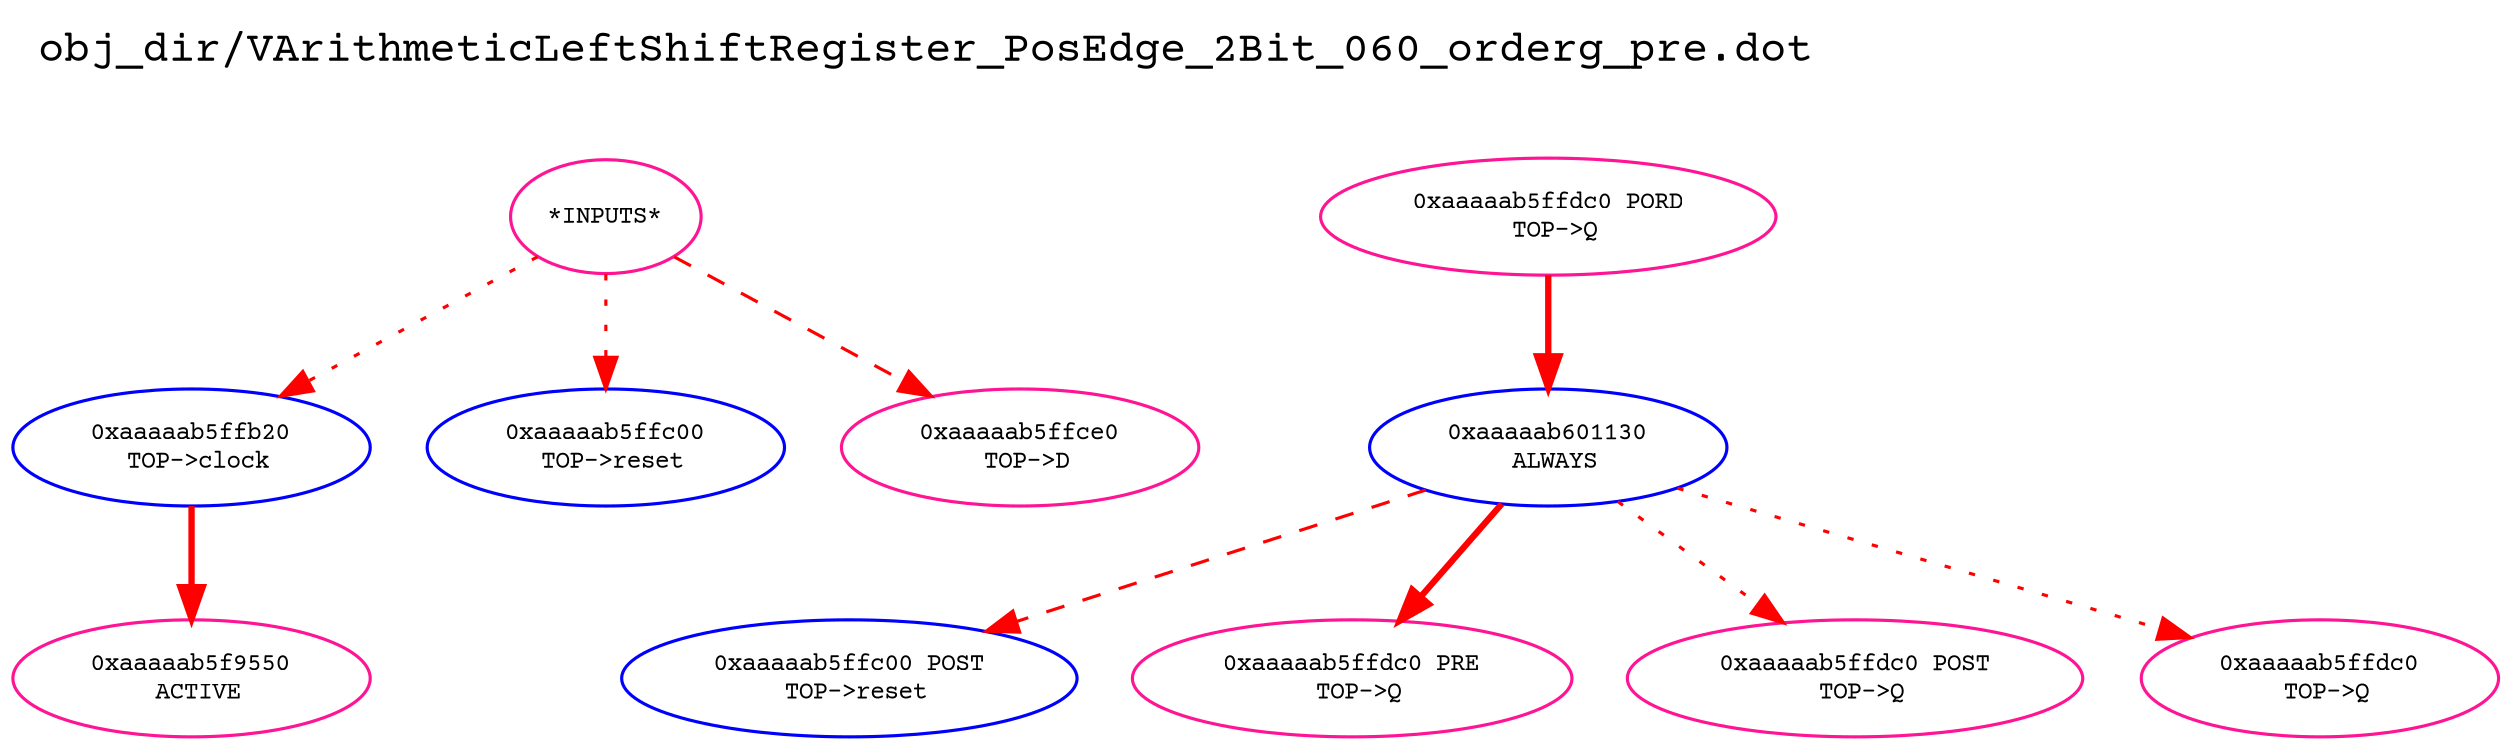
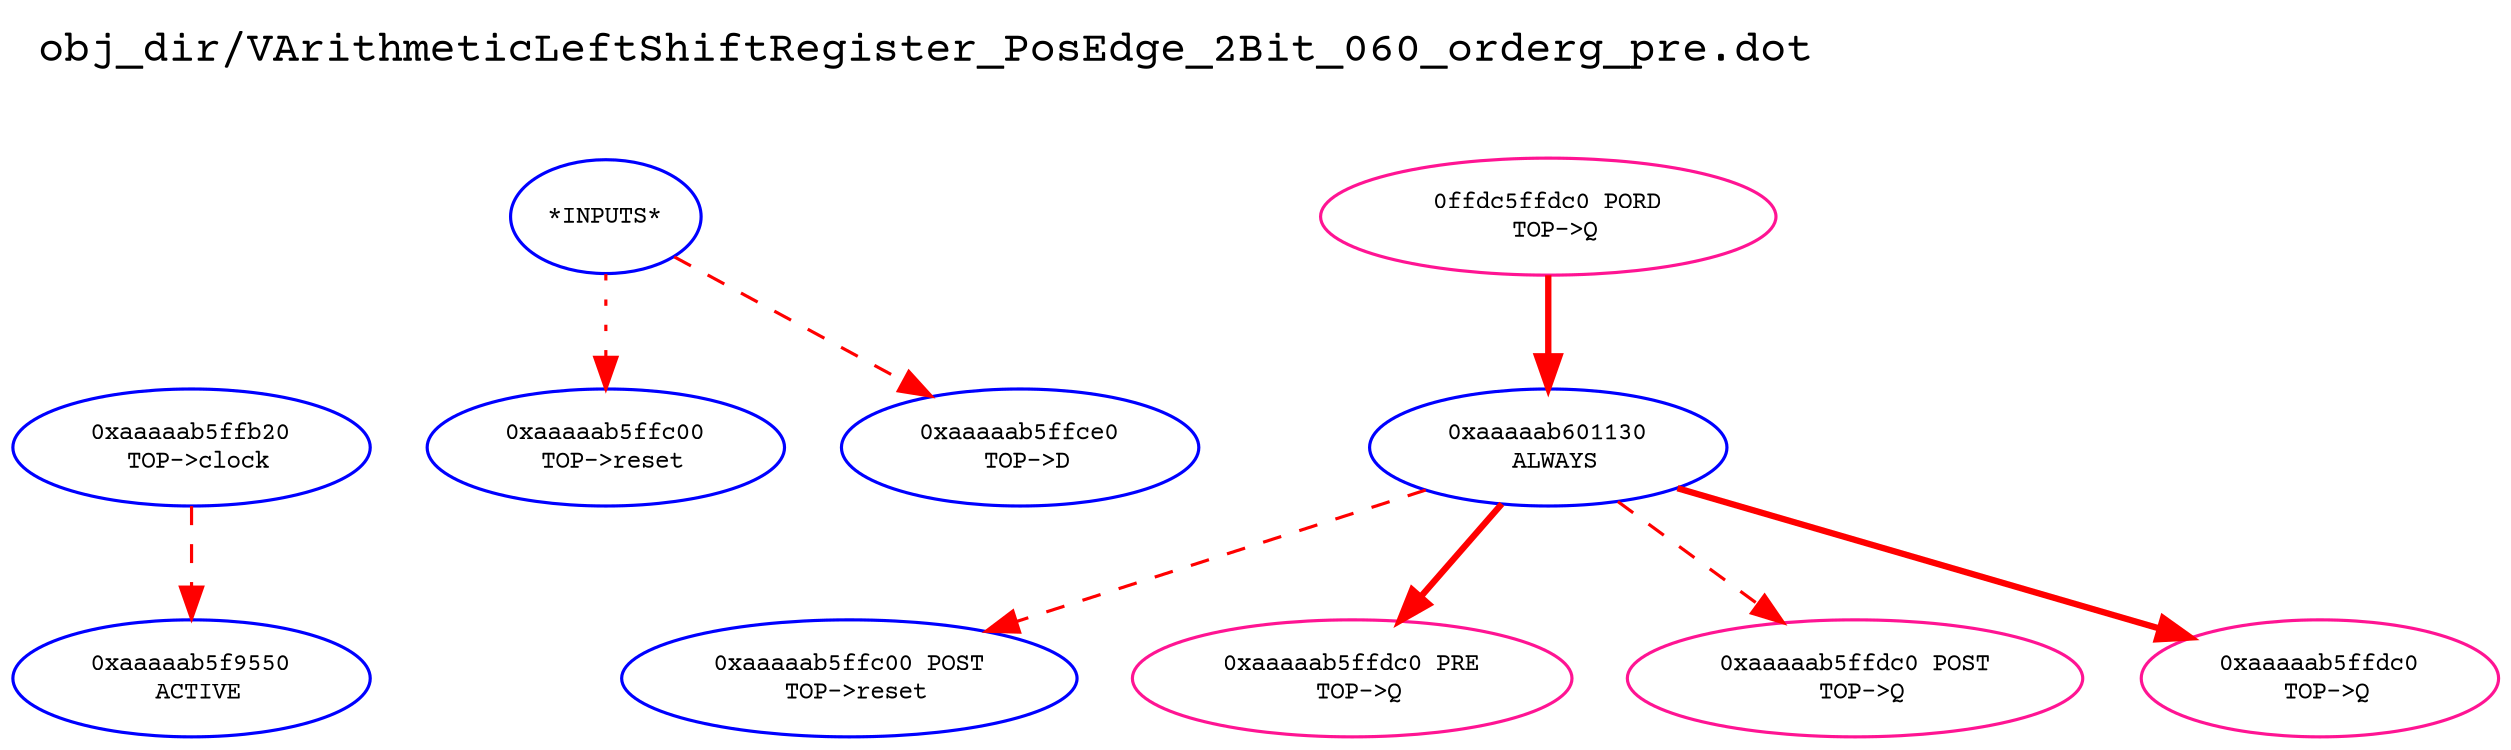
node "*INPUTS*": color deeppink -> blue
node "0xaaaaab5ffdc0 PORD TOP->Q": label "0xaaaaab5ffdc0 PORD TOP->Q" -> "0ffdc5ffdc0 PORD TOP->Q"
edge "*INPUTS*" -> "0xaaaaab5ffb20 TOP->clock": removed
node "0xaaaaab5ffce0 TOP->D": color deeppink -> blue
edge "0xaaaaab5ffb20 TOP->clock" -> "0xaaaaab5f9550 ACTIVE": style bold -> dashed
edge "0xaaaaab601130 ALWAYS" -> "0xaaaaab5ffdc0 POST TOP->Q": style dotted -> dashed
edge "0xaaaaab601130 ALWAYS" -> "0xaaaaab5ffdc0 TOP->Q": style dotted -> bold
node "0xaaaaab5f9550 ACTIVE": color deeppink -> blue
